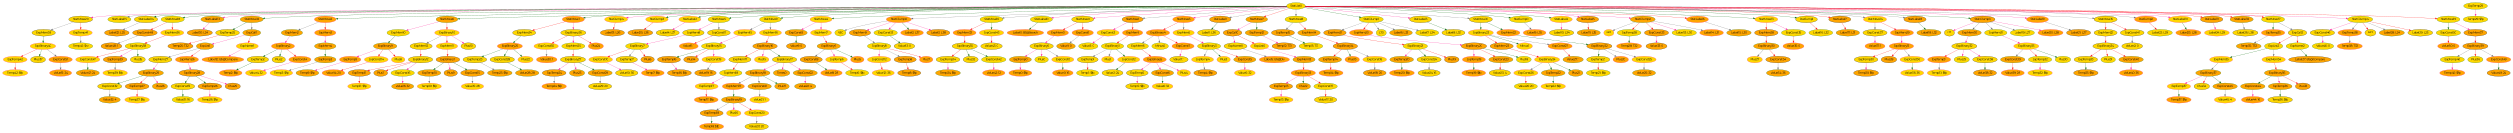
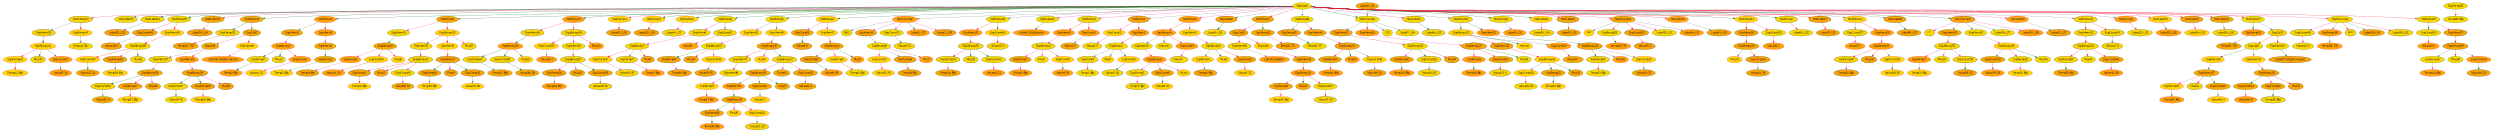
edge "StatCJump1" -> "Label6: L33": reversed
